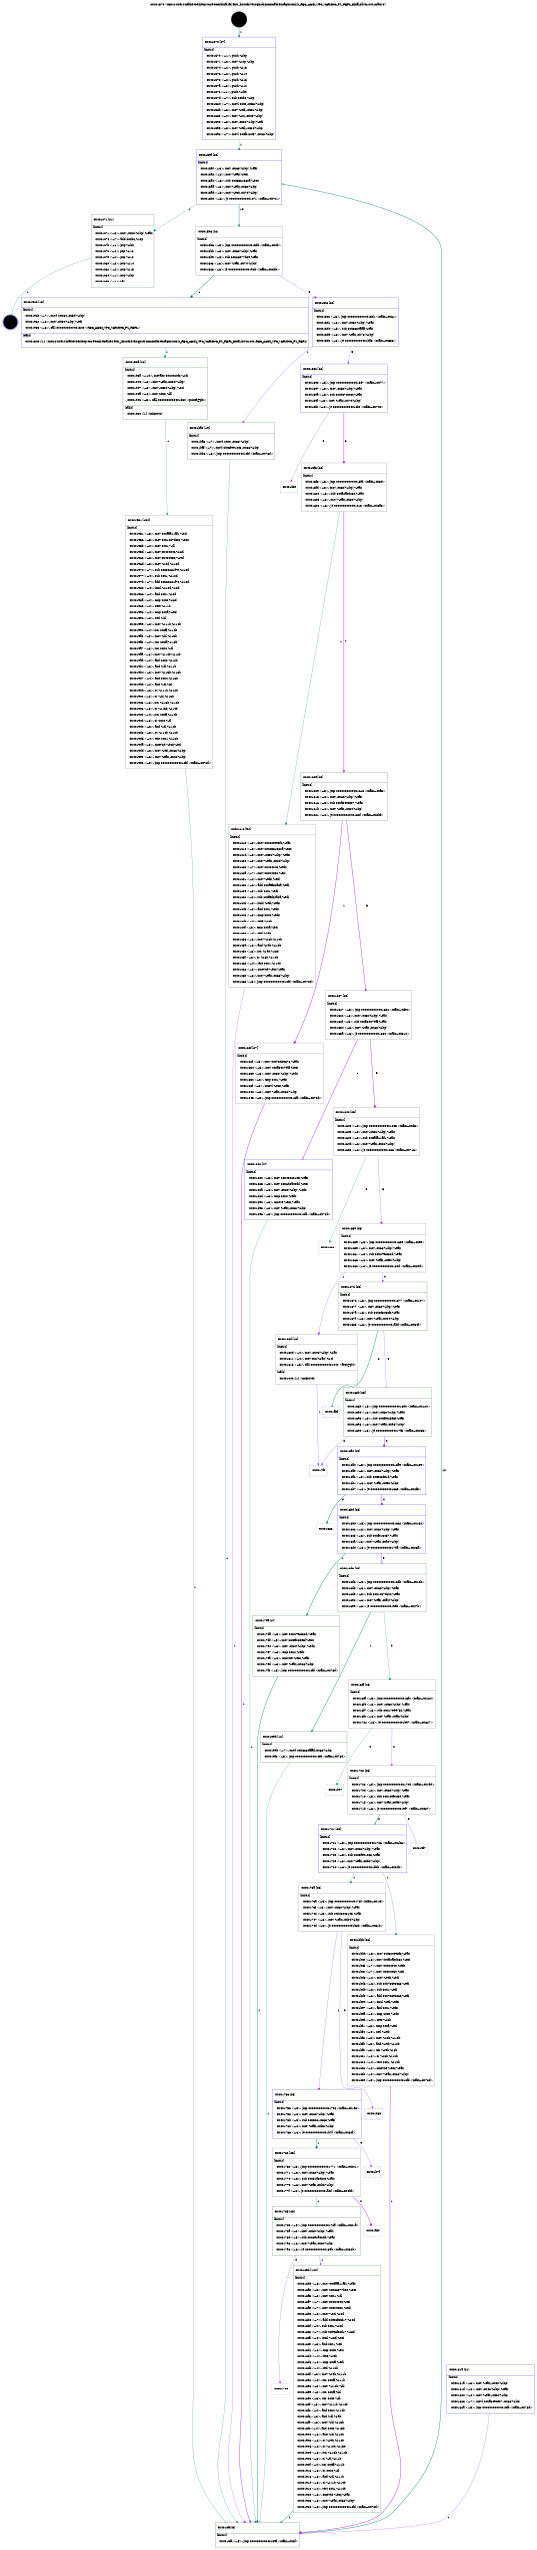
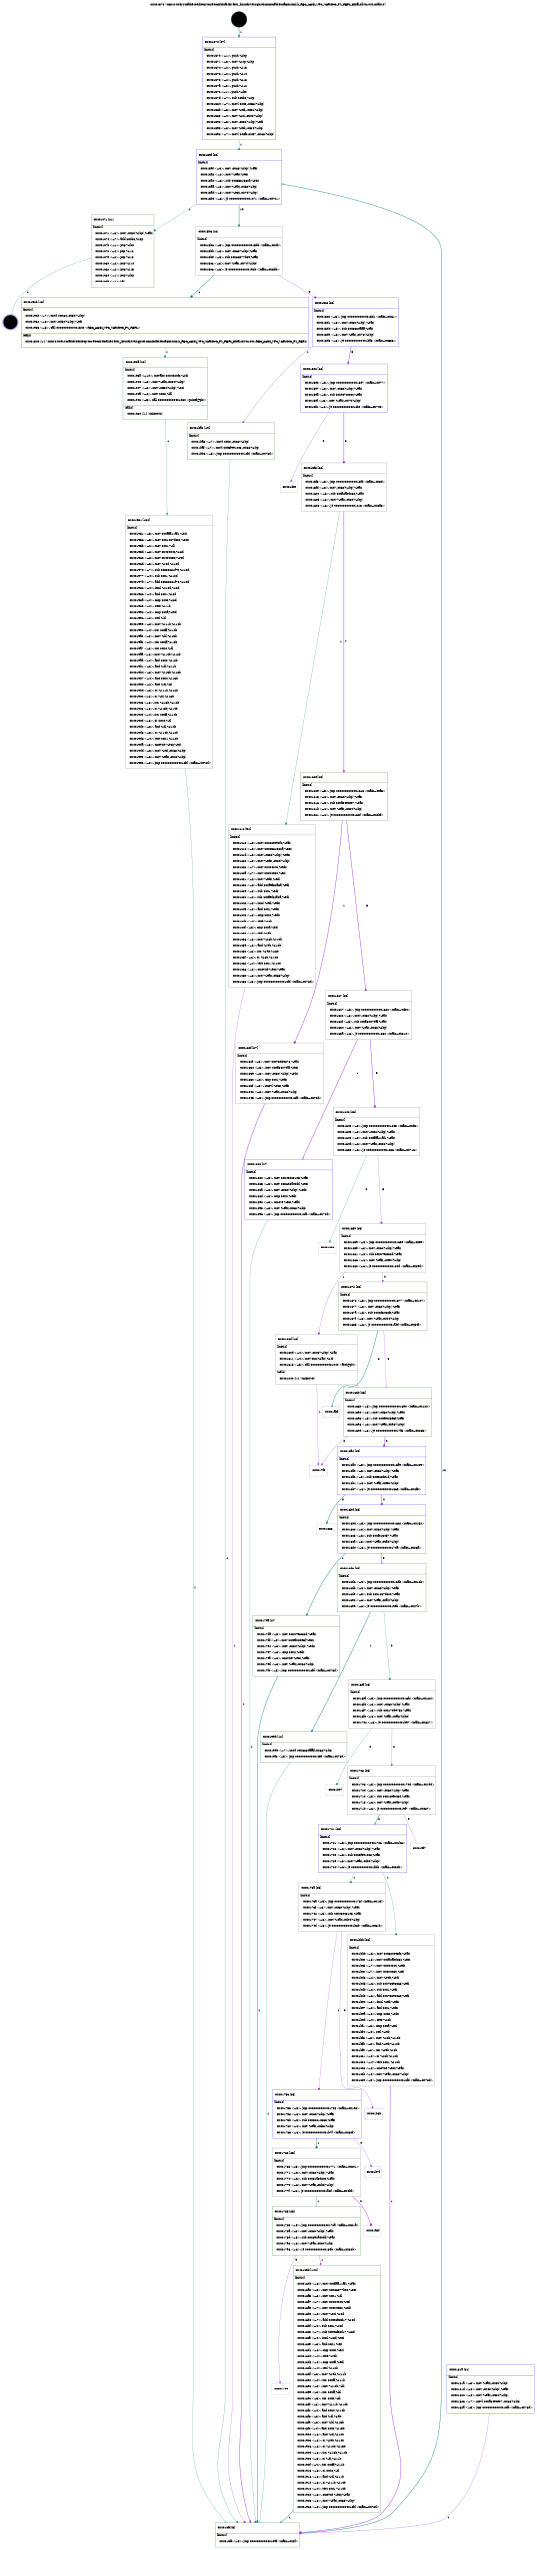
edge "0x4015cc [22]" -> "0x4015e2 [22]": style solid -> bold
